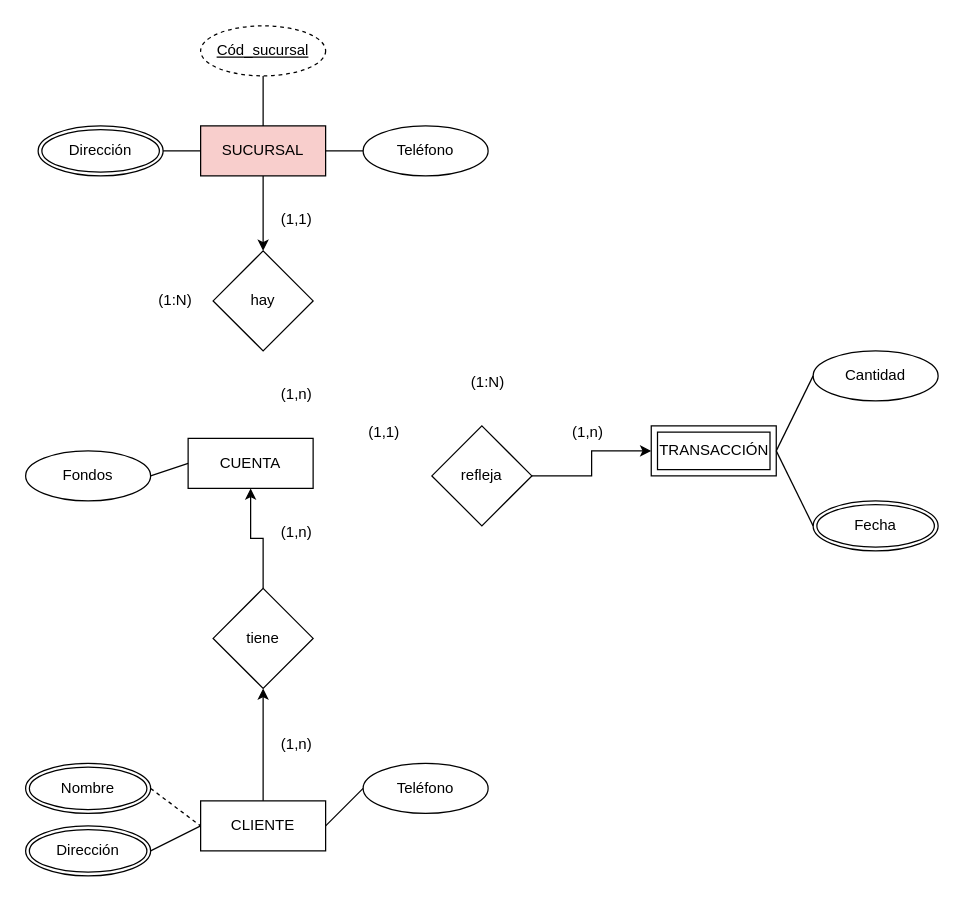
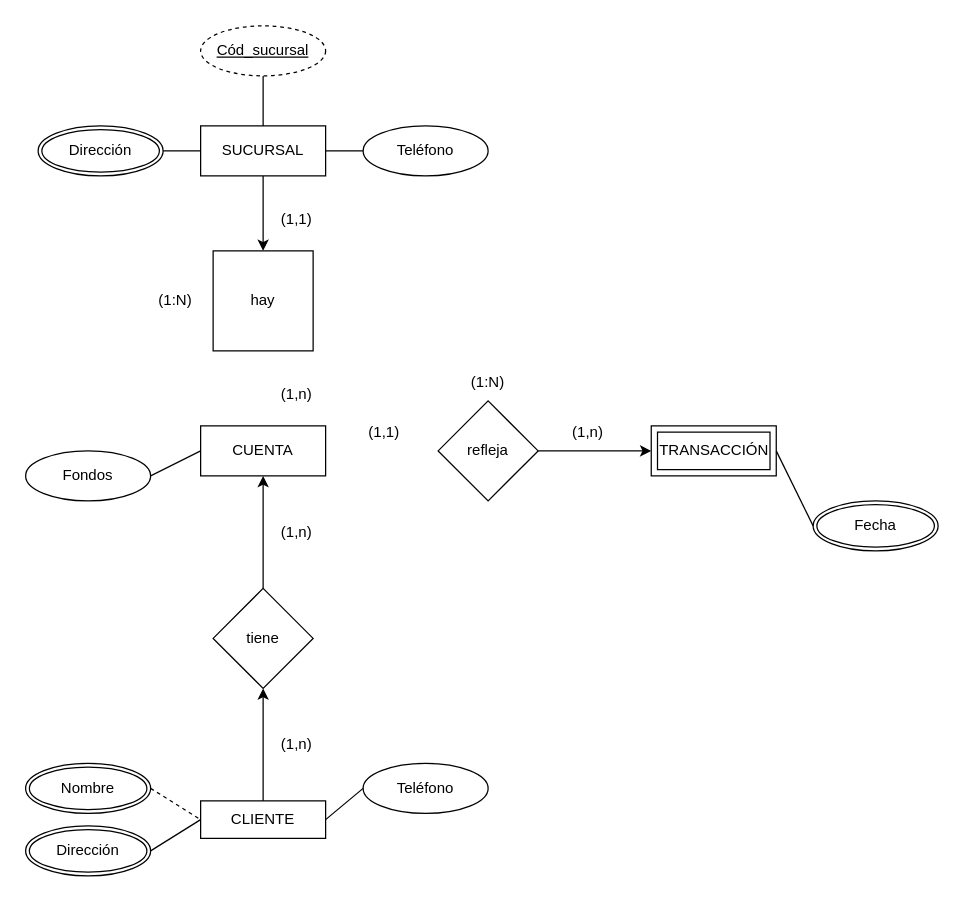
node "SUCURSAL": fillcolor #f8cecc -> #ffffff
node "hay": shape diamond -> rectangle
node "Cantidad": removed
edge "Cantidad" -- "TRANSACCIÓN": removed
node "CUENTA": moved (251, 463) -> (263, 451)
node "refleja": moved (482, 476) -> (488, 451)
node "CLIENTE": size 125x50 -> 125x38
